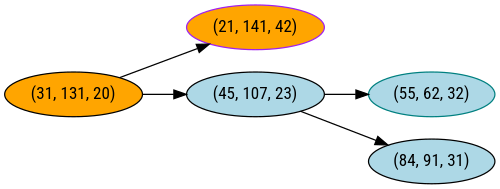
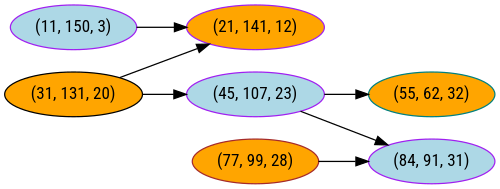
node "(11, 150, 3)": added
node "(21, 141, 42)": label "(21, 141, 42)" -> "(21, 141, 12)"
node "(45, 107, 23)": color black -> purple
node "(55, 62, 32)": fillcolor lightblue -> orange
node "(77, 99, 28)": added
node "(84, 91, 31)": color black -> purple
